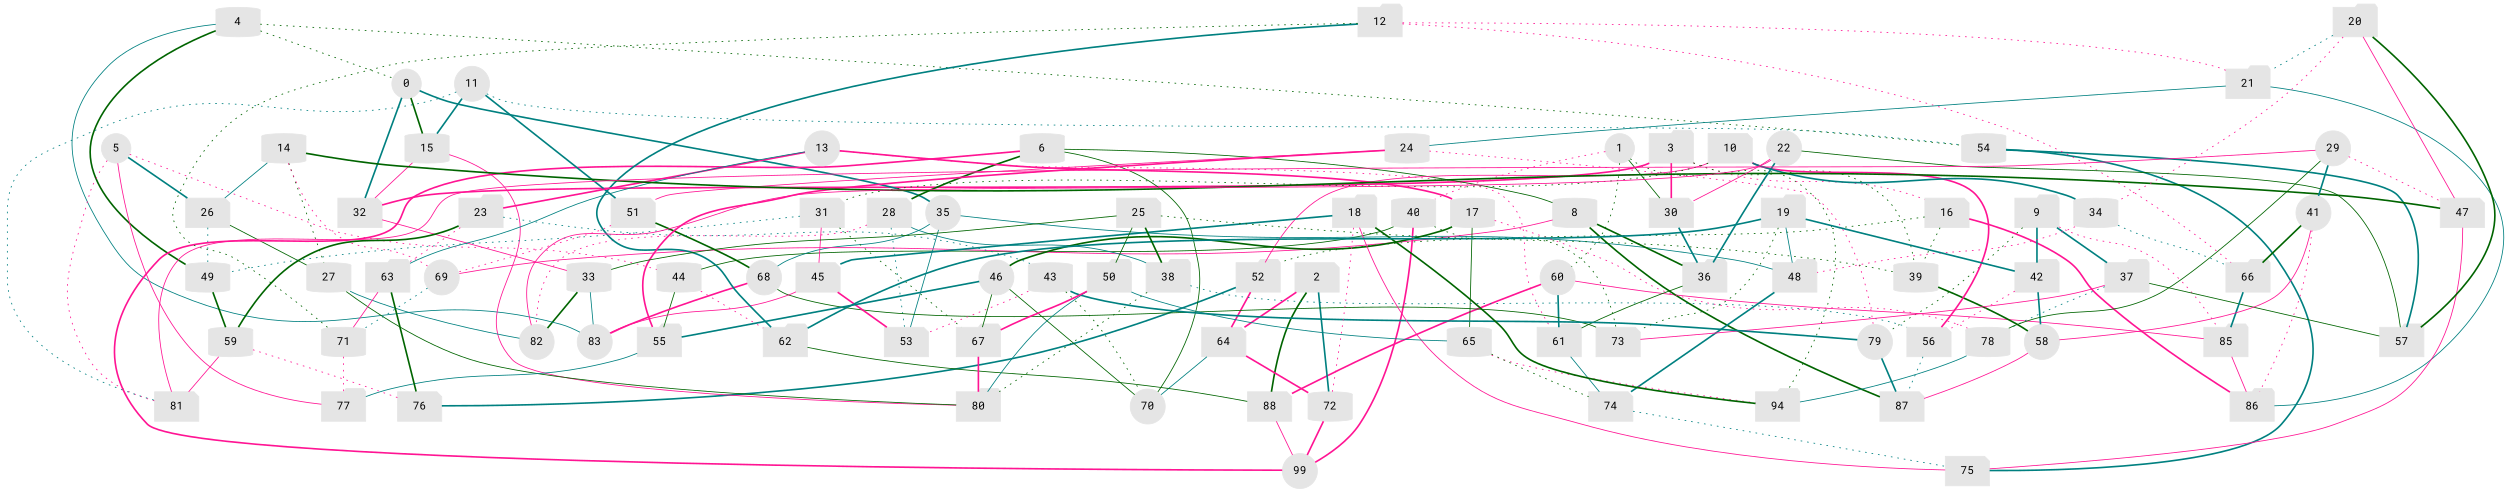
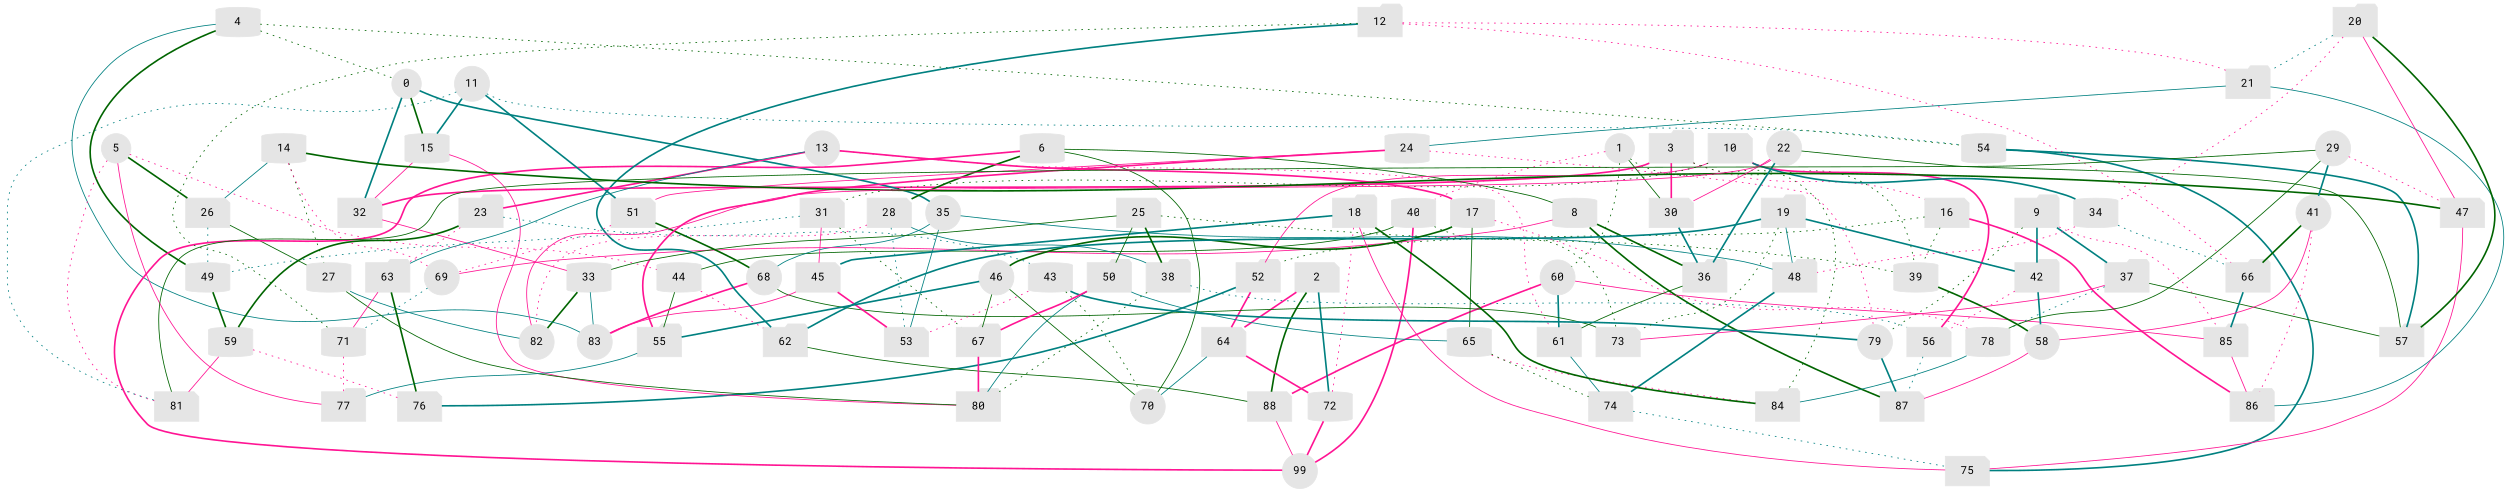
edge "29" -- "81": color deeppink -> darkgreen
edge "5" -- "26": color teal -> darkgreen
node "94": label "94" -> "84"
